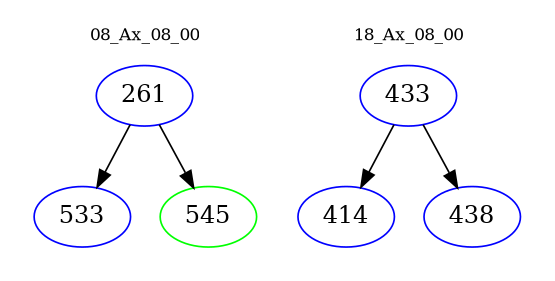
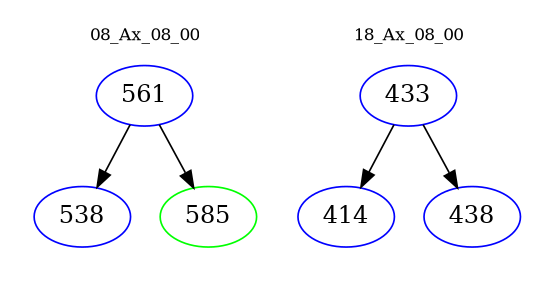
node "261": label "261" -> "561"
node "533": label "533" -> "538"
node "545": label "545" -> "585"
